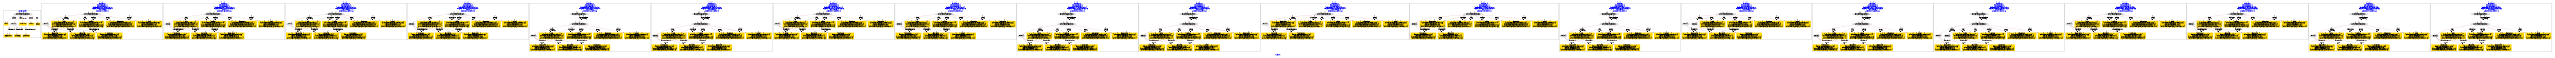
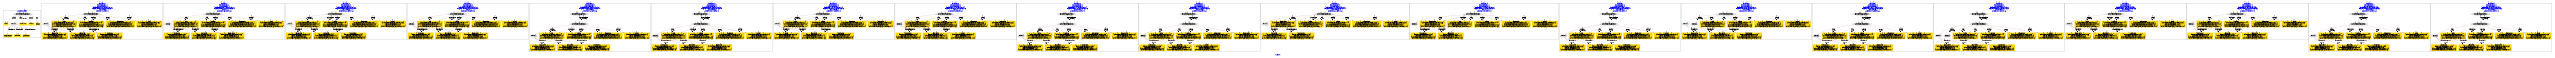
cluster "1-correct model": label "1-correct model" -> "1-correct created"
node "Begin Date": label "Begin Date" -> "Begin Person"
node "End Begin": label "End Begin" -> "End Date"
